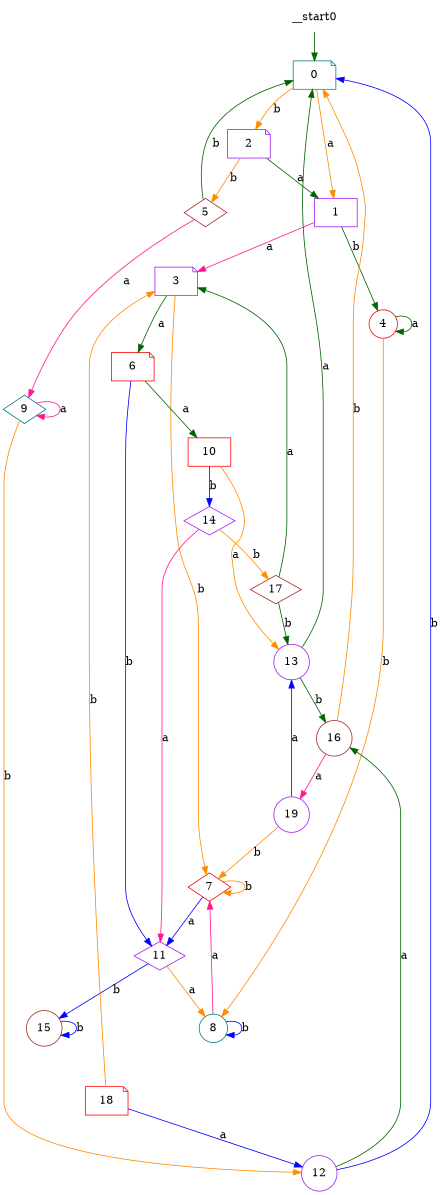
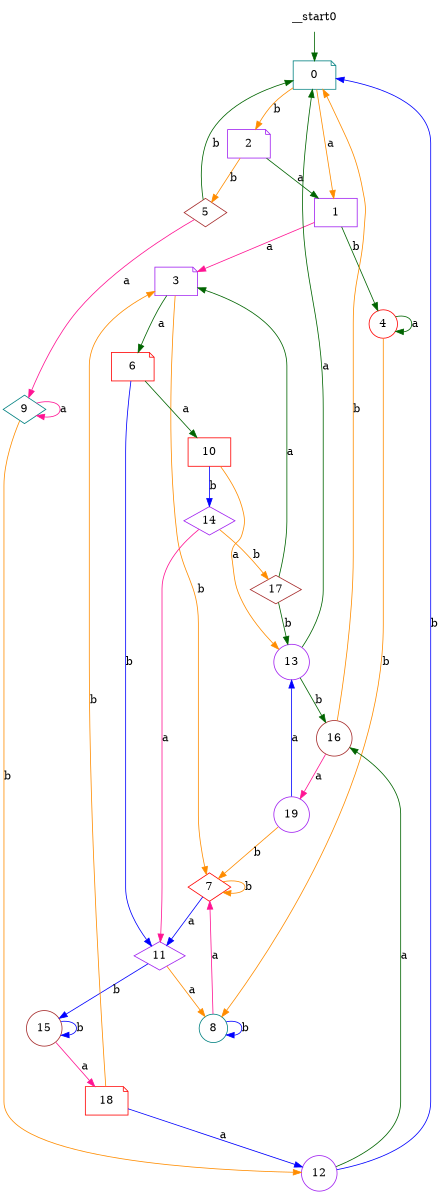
edge "15" -> "18": added, label "a"
